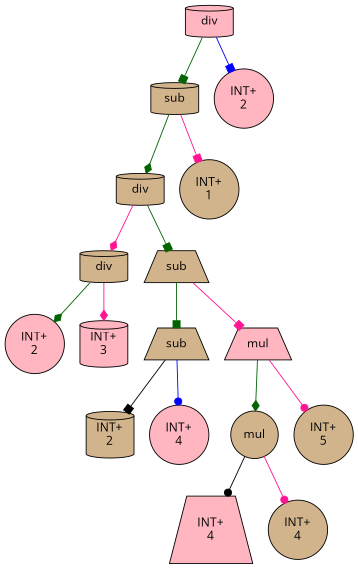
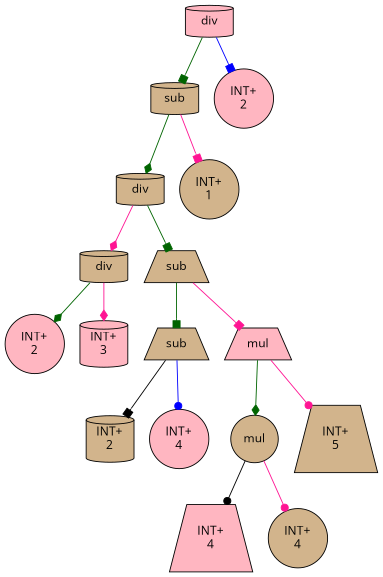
node "INT+ 5": shape circle -> trapezium
